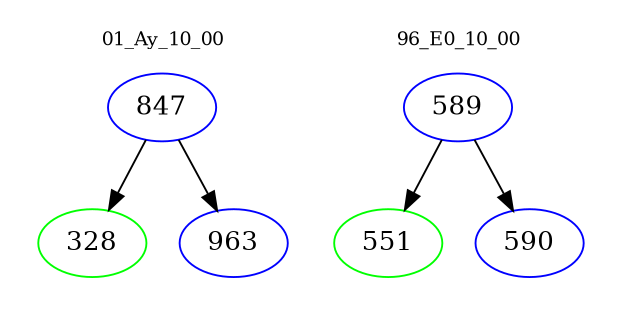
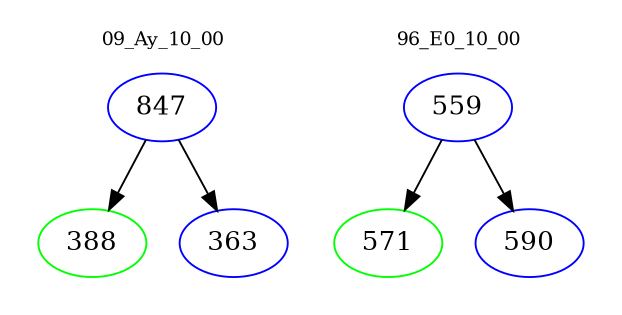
cluster "01_Ay_10_00": label "01_Ay_10_00" -> "09_Ay_10_00"
node "589": label "589" -> "559"
node "328": label "328" -> "388"
node "963": label "963" -> "363"
node "551": label "551" -> "571"
